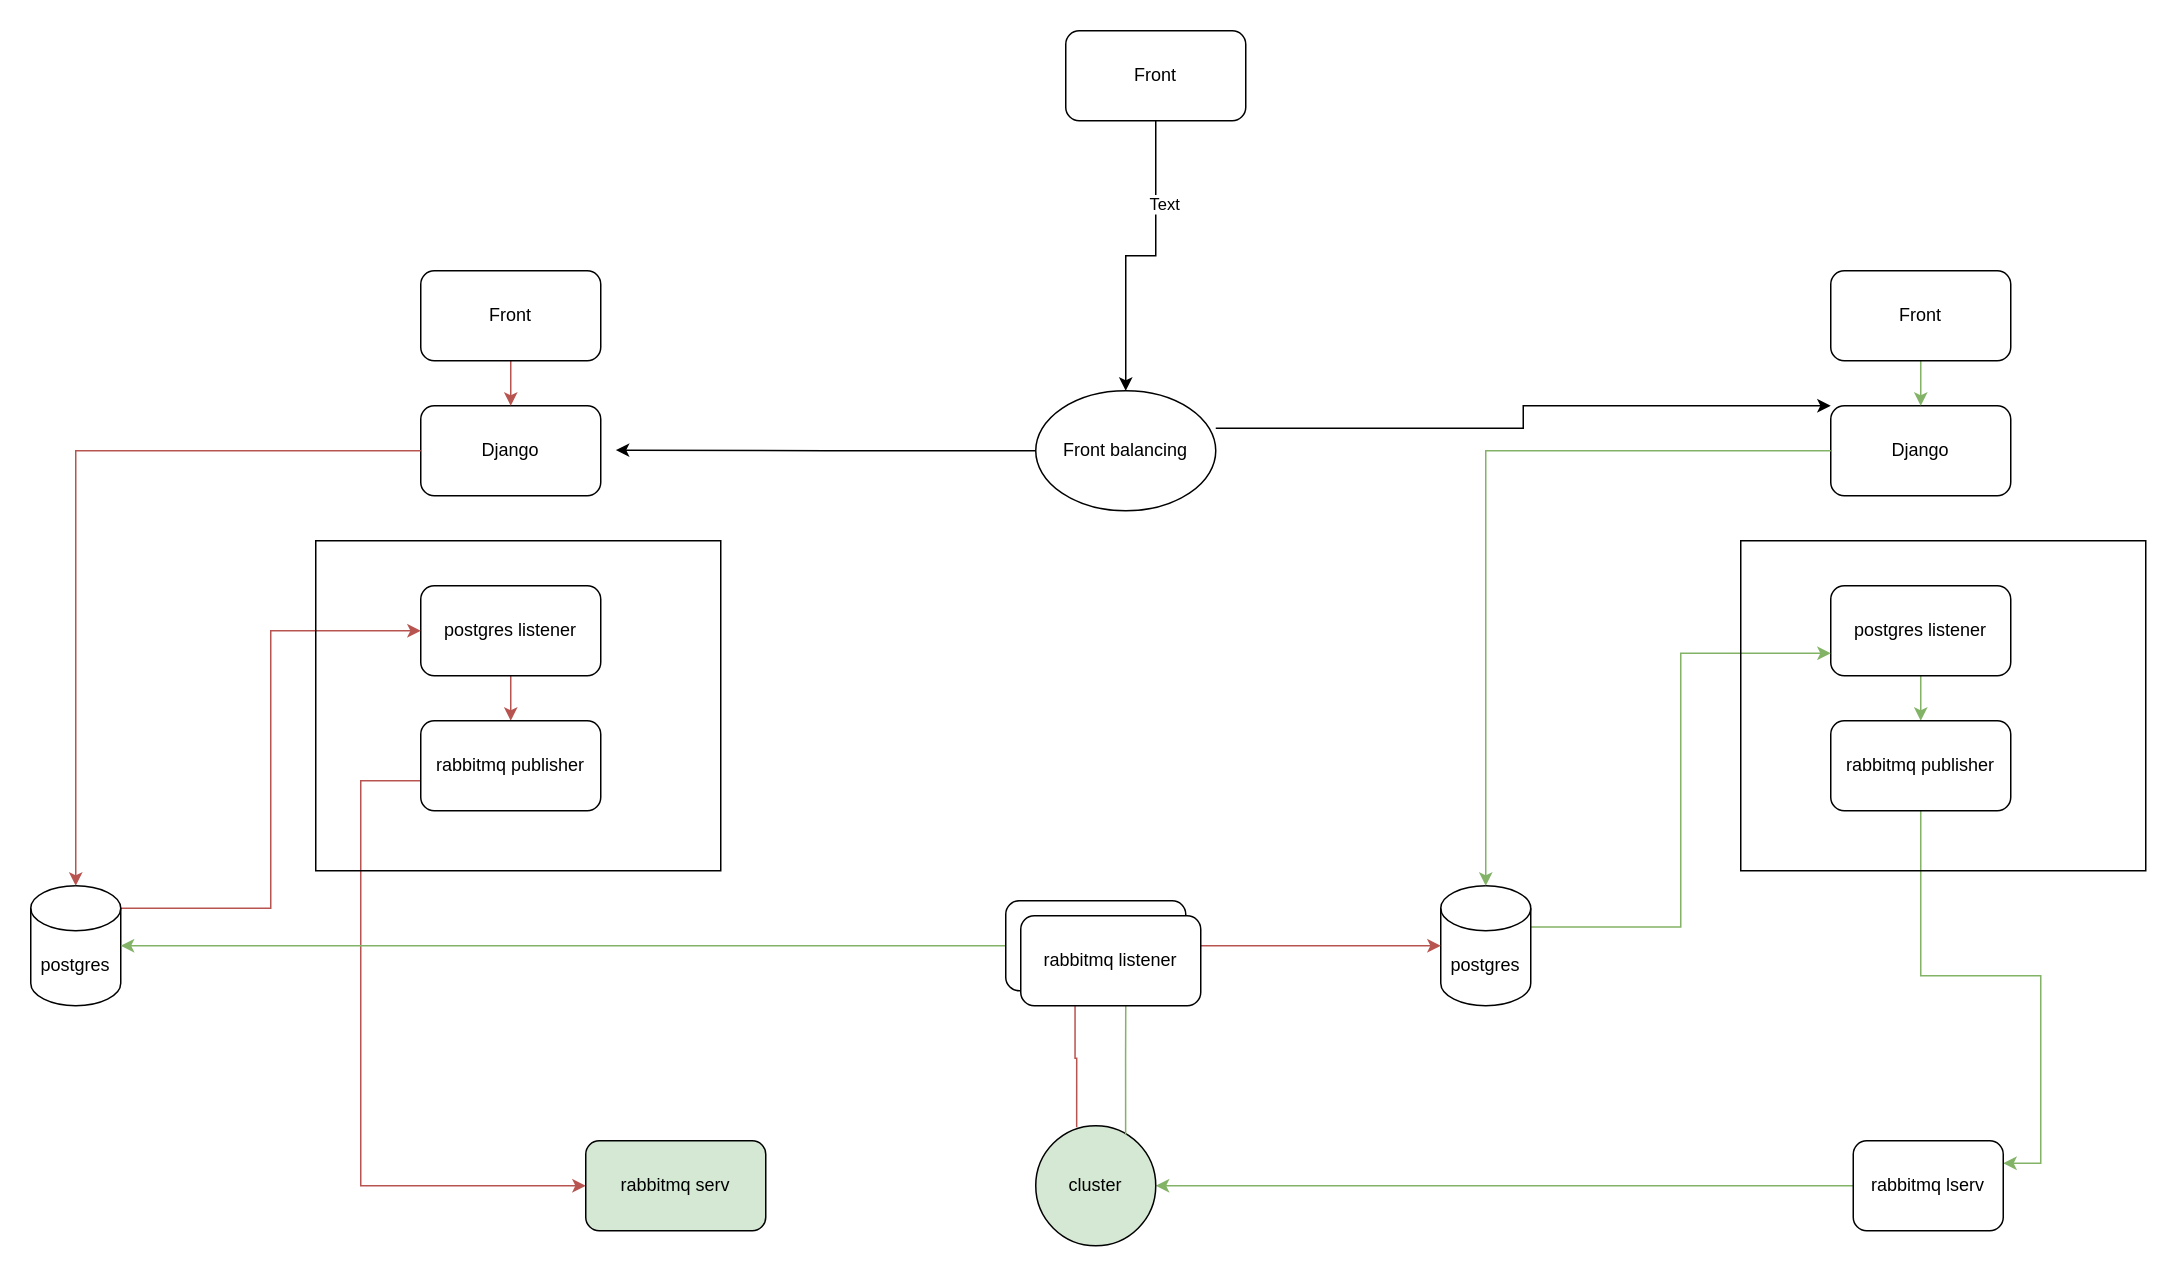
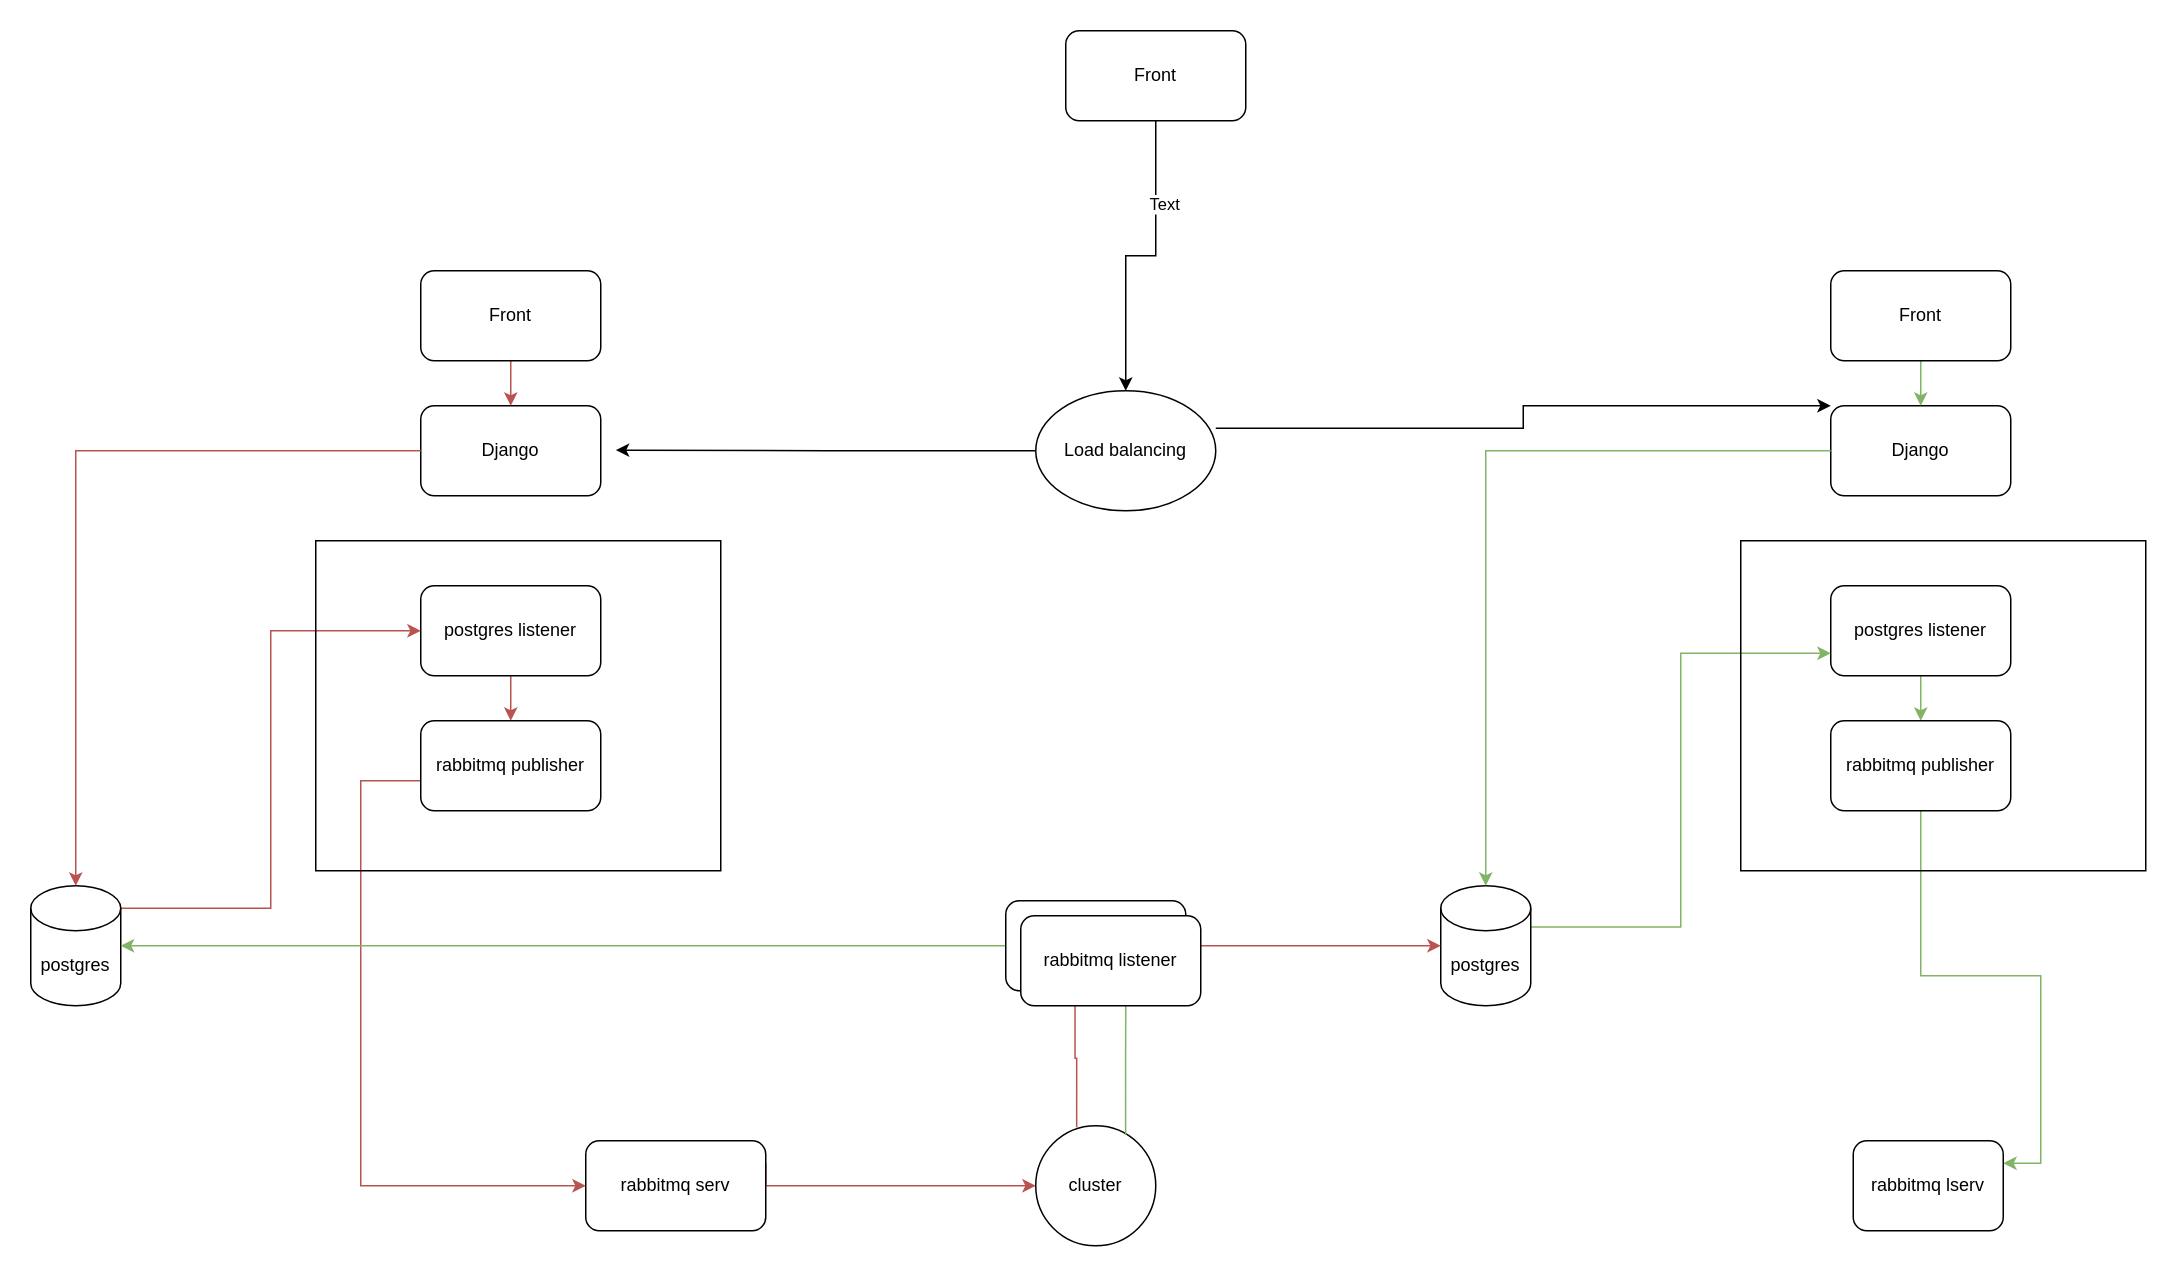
node "Front balancing": label "Front balancing" -> "Load balancing"
node "rabbitmq serv": fillcolor #d5e8d4 -> #ffffff
edge "rabbitmq serv" -> "cluster": added
node "cluster": fillcolor #d5e8d4 -> #ffffff
edge "rabbitmq lserv" -> "cluster": removed
